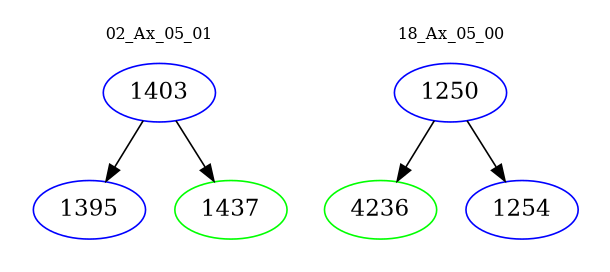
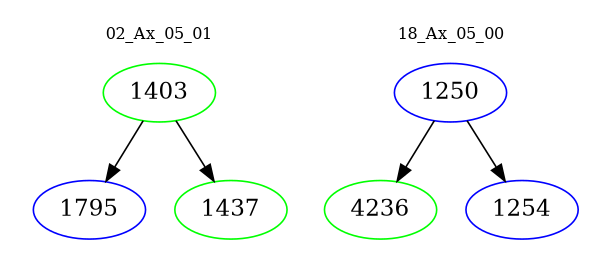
node "1403": color blue -> green
node "1395": label "1395" -> "1795"
